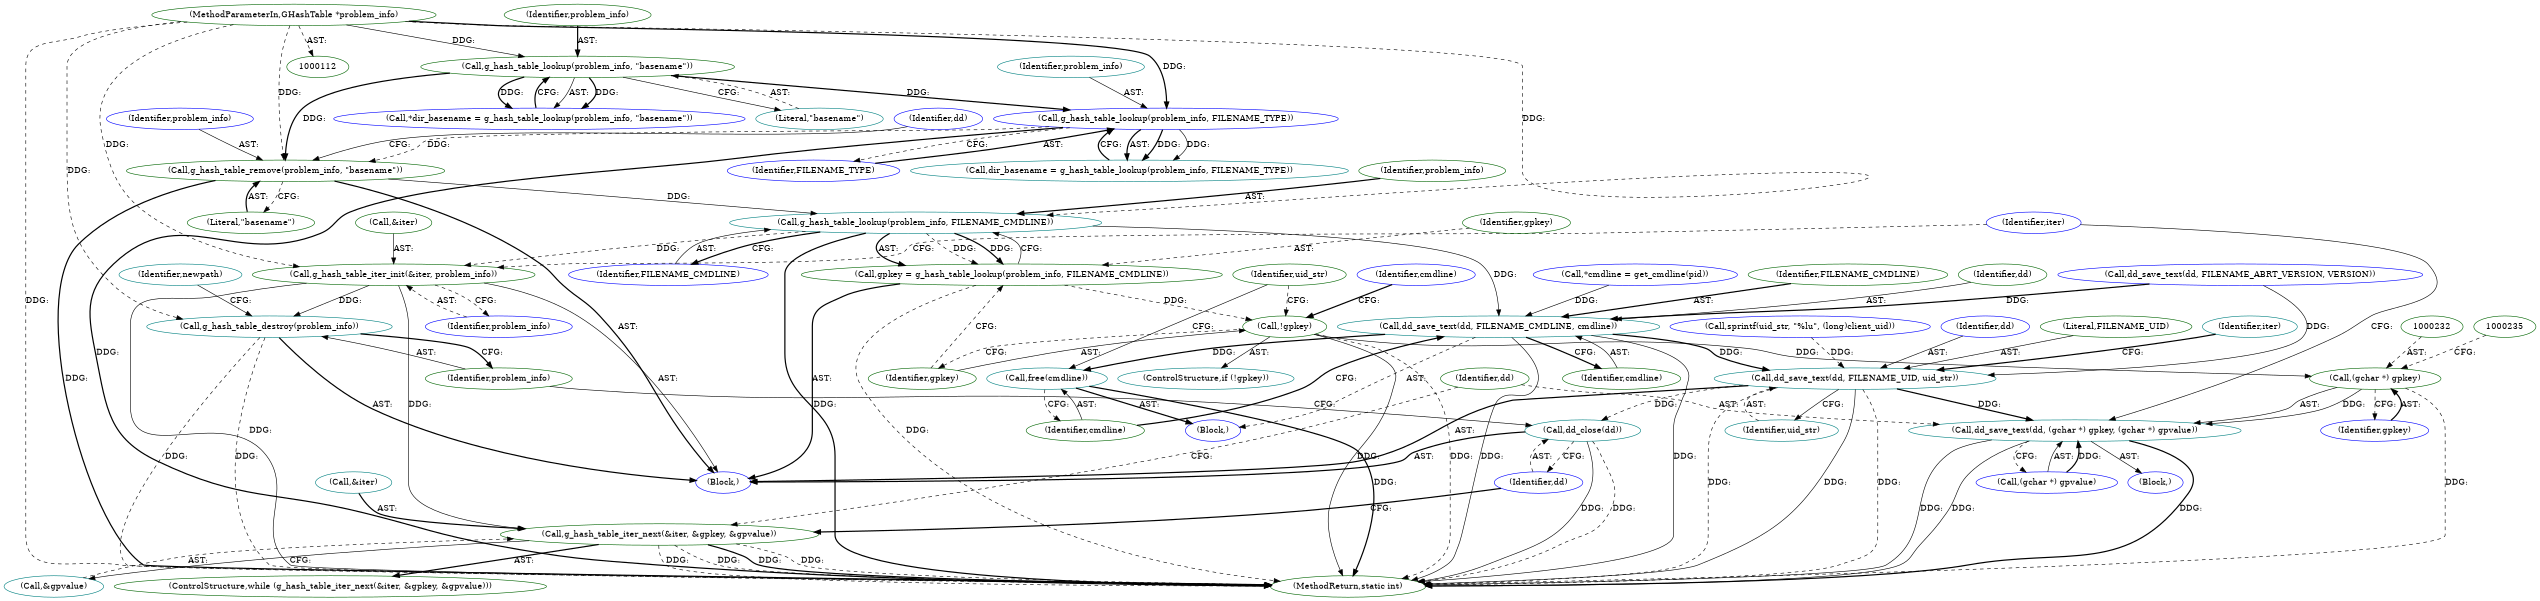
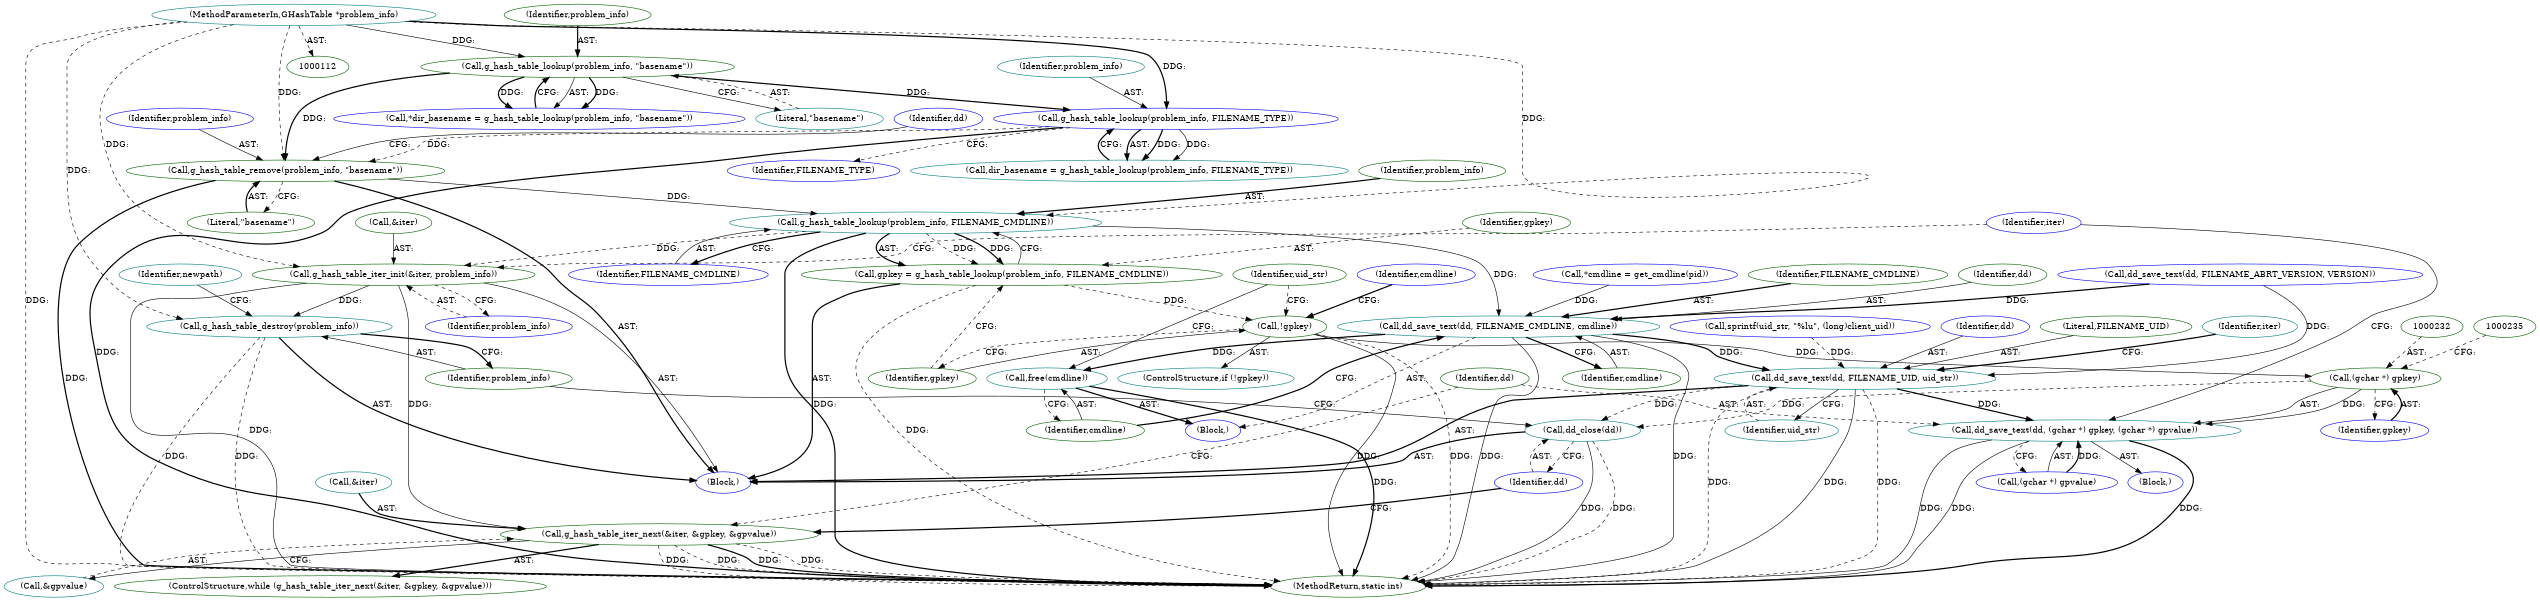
node "(MethodParameterIn,GHashTable *problem_info)": color darkgreen -> teal
edge "(Identifier,FILENAME_TYPE)" -> "(Call,g_hash_table_lookup(problem_info, FILENAME_TYPE))": removed, label "AST:"
edge "(Call,(gchar *) gpkey)" -> "(MethodReturn,static int)": now "(Call,(gchar *) gpkey)" -> "(Call,dd_close(dd))"
